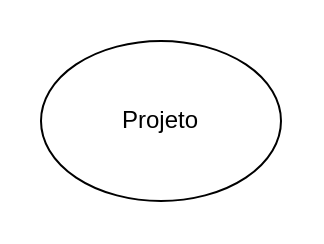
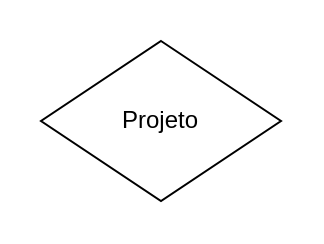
node "Projeto": shape ellipse -> diamond
